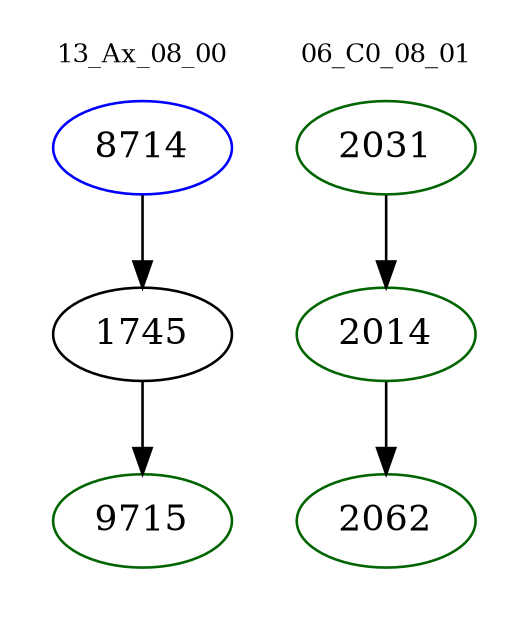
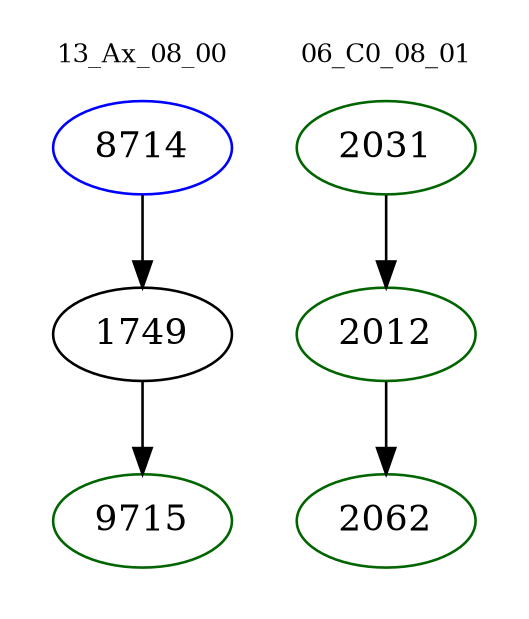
node "1745": label "1745" -> "1749"
node "2014": label "2014" -> "2012"
